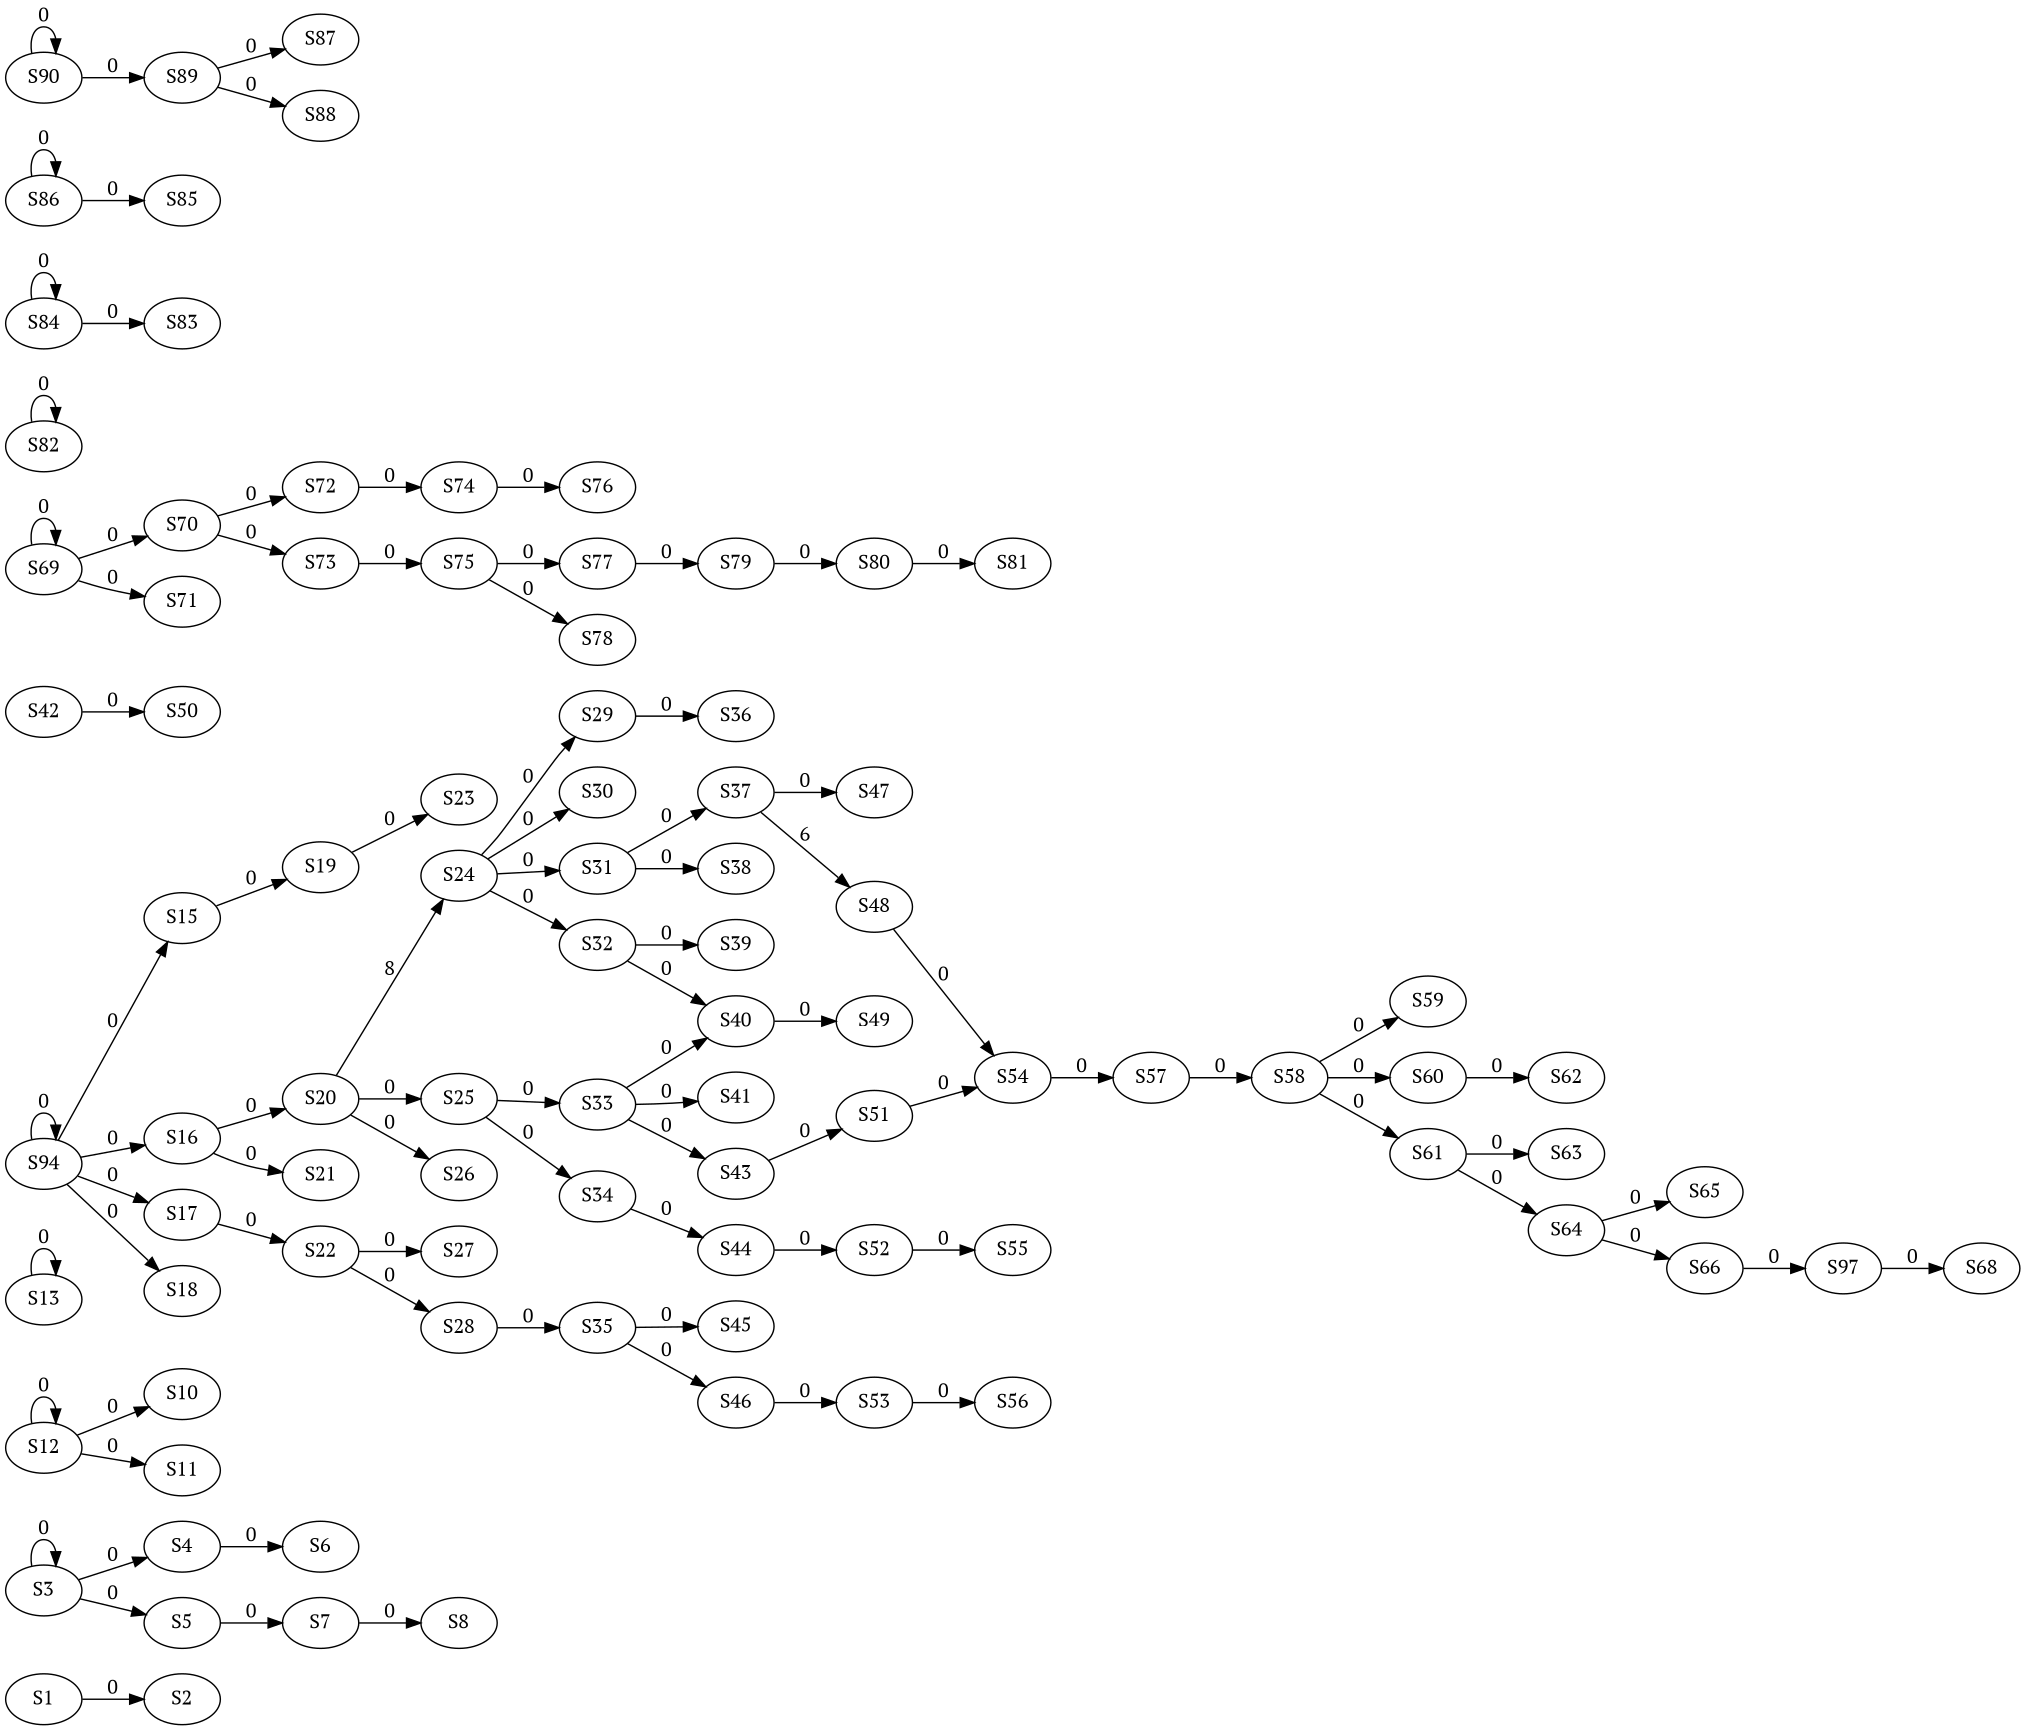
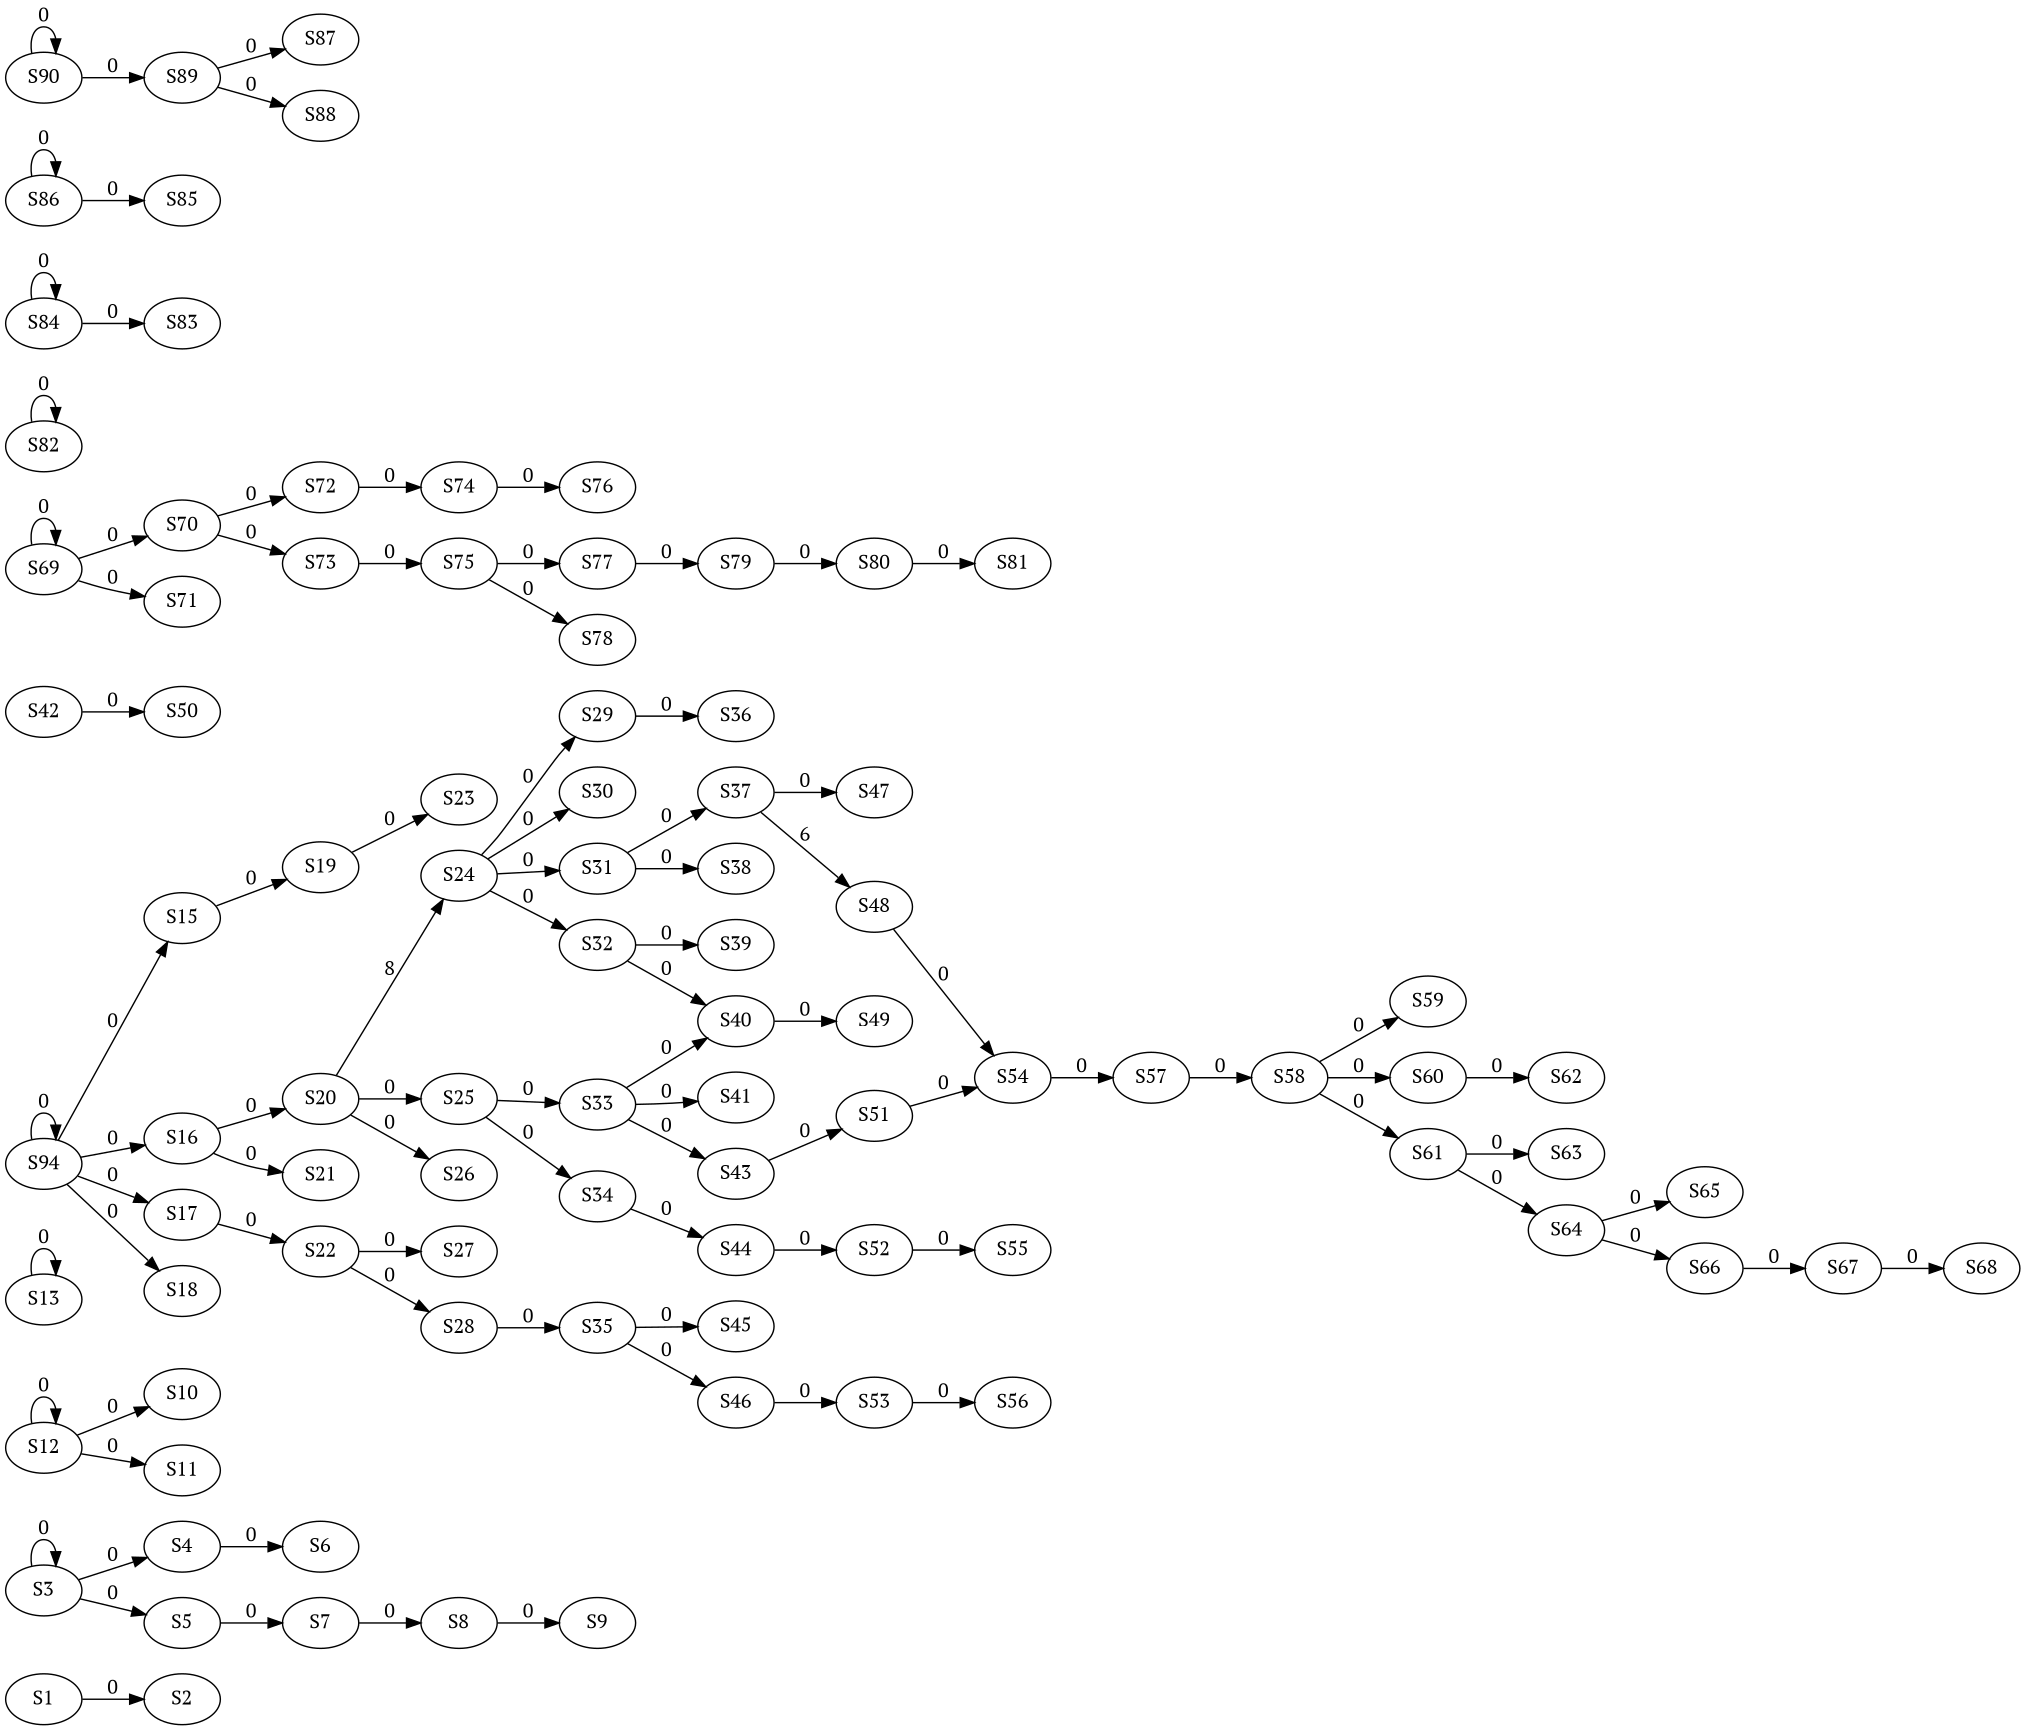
node "S97": label "S97" -> "S67"
node "S9": added
